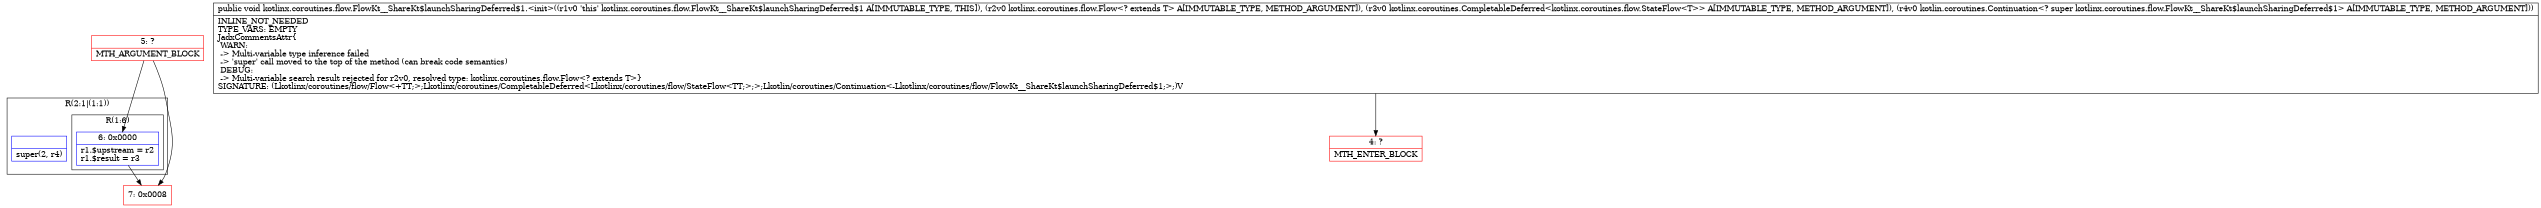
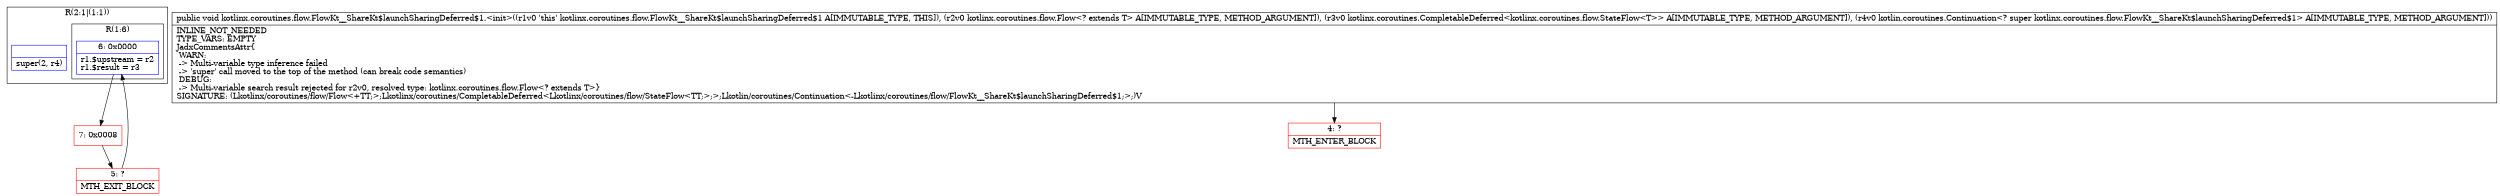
node "5: ?": text "MTH_ARGUMENT_BLOCK" -> "MTH_EXIT_BLOCK"
edge "5: ?" -> "7: 0x0008": reversed
